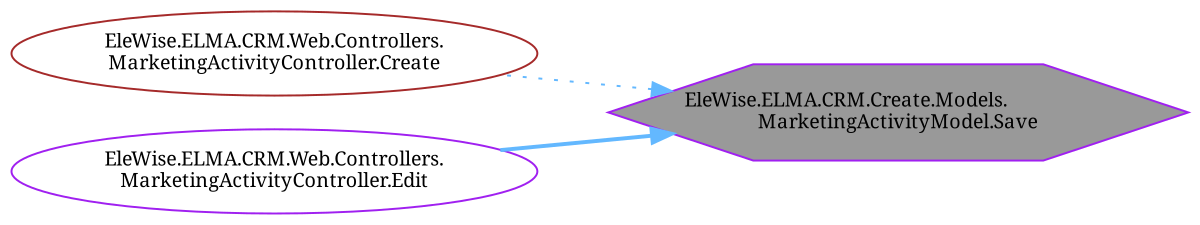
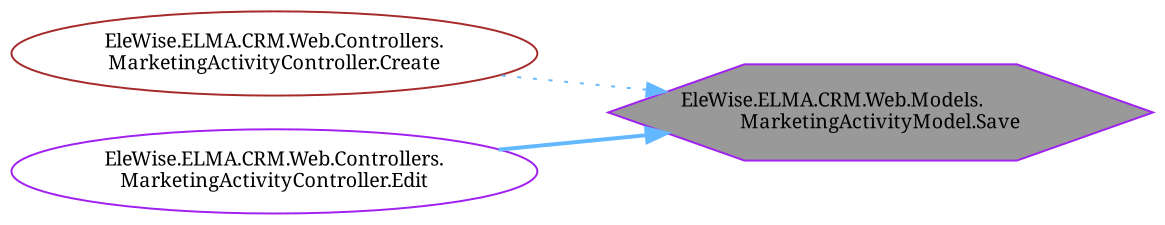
node "EleWise.ELMA.CRM.Create.Models. MarketingActivityModel.Save": label "EleWise.ELMA.CRM.Create.Models. MarketingActivityModel.Save" -> "EleWise.ELMA.CRM.Web.Models. MarketingActivityModel.Save"
